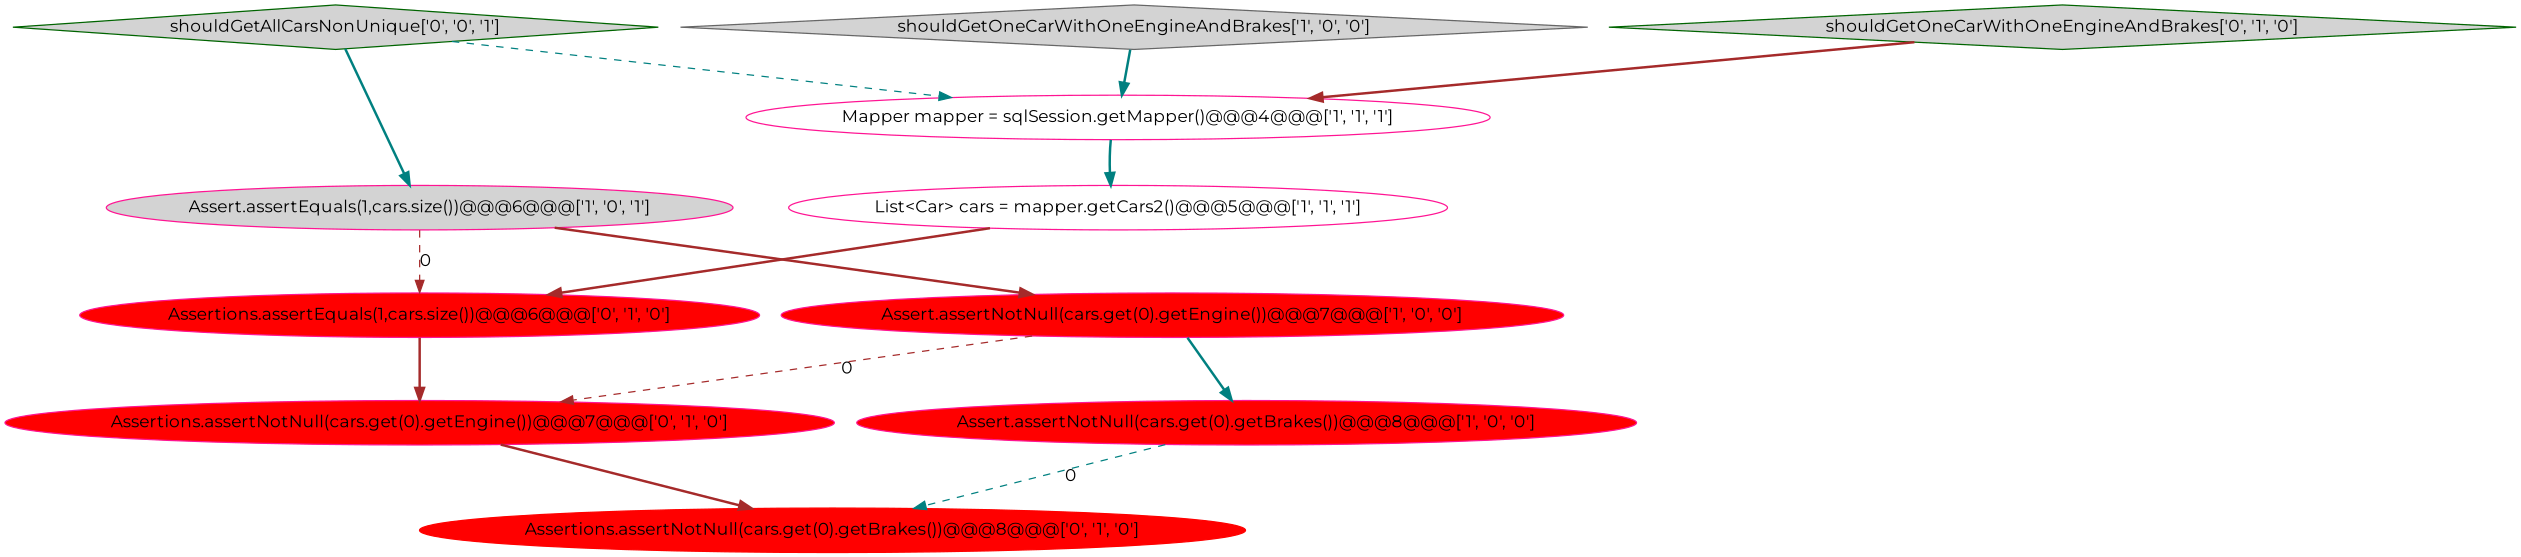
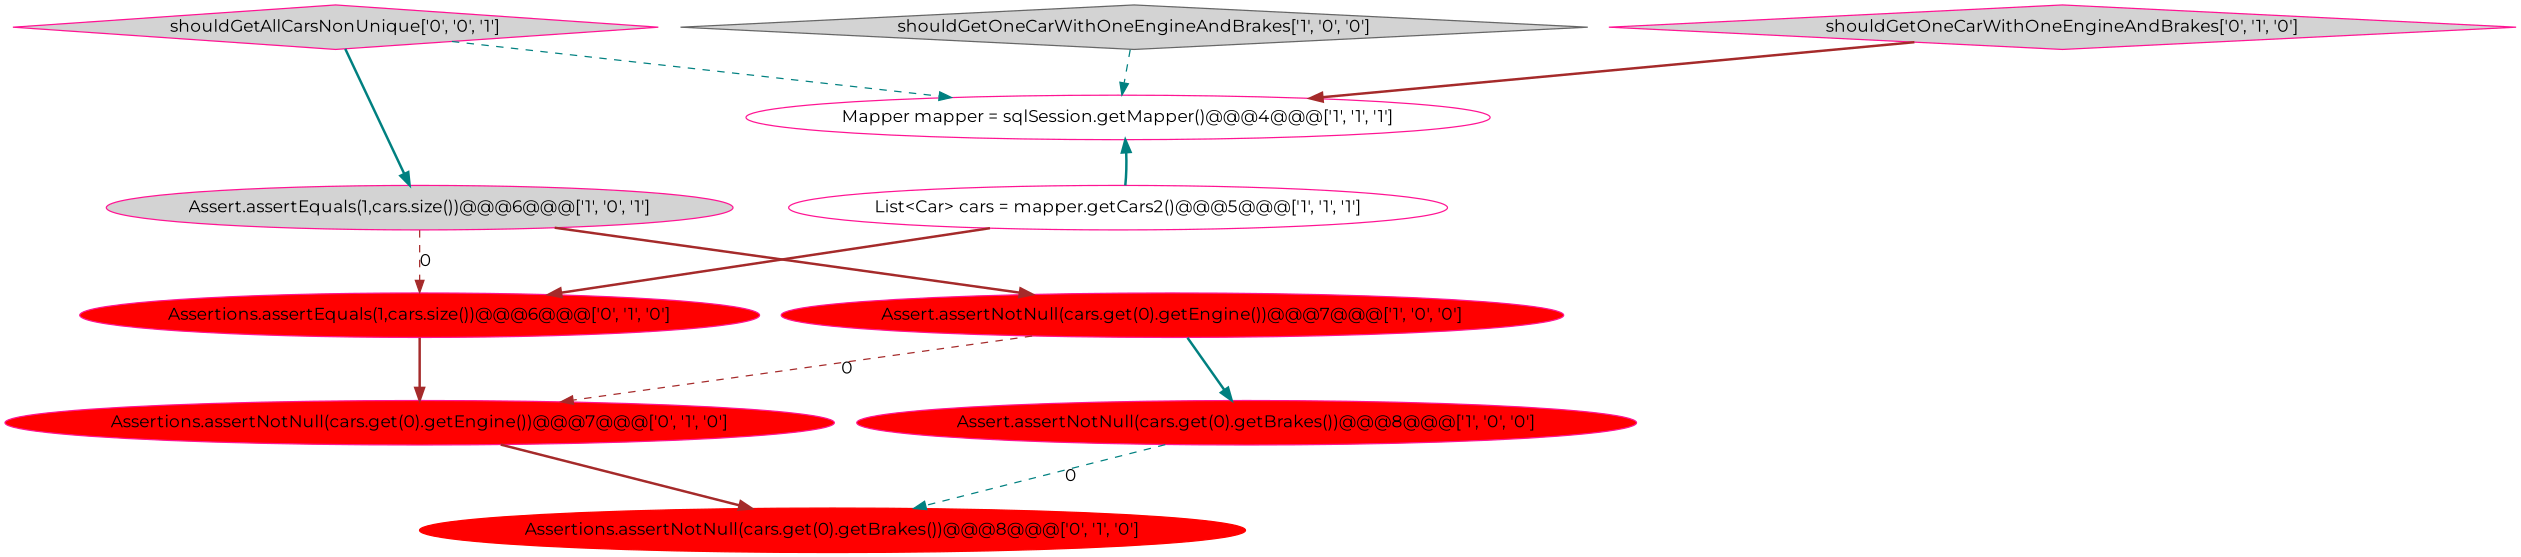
node "shouldGetAllCarsNonUnique['0', '0', '1']": color darkgreen -> deeppink
node "shouldGetOneCarWithOneEngineAndBrakes['0', '1', '0']": color darkgreen -> deeppink
edge "shouldGetOneCarWithOneEngineAndBrakes['1', '0', '0']" -> "Mapper mapper = sqlSession.getMapper()@@@4@@@['1', '1', '1']": style bold -> dashed
edge "Mapper mapper = sqlSession.getMapper()@@@4@@@['1', '1', '1']" -> "List<Car> cars = mapper.getCars2()@@@5@@@['1', '1', '1']": reversed
